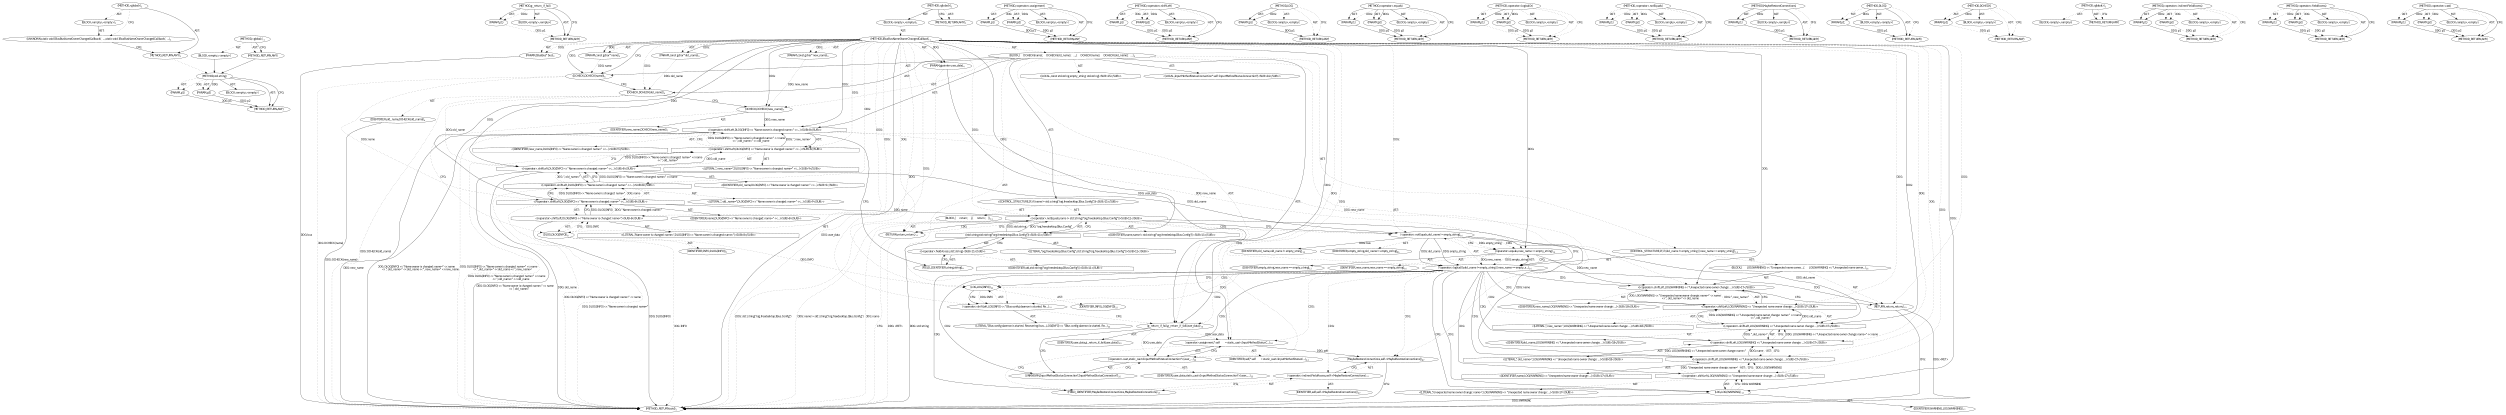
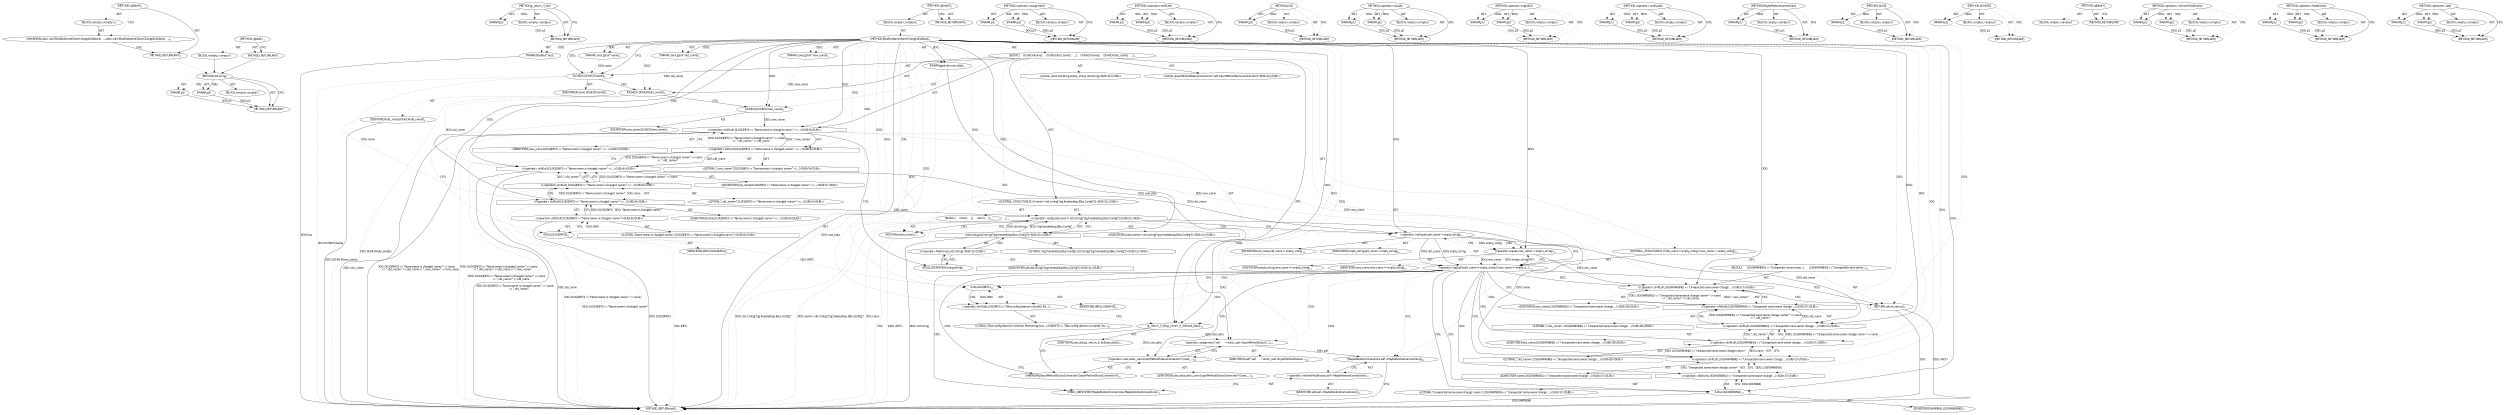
edge "(METHOD,IBusBusNameOwnerChangedCallback)" -> "(<operator>.notEquals,old_name != empty_string)": style dotted -> solid
node "(IDENTIFIER,name,DCHECK(name))": added
edge "(<operator>.notEquals,old_name != empty_string)" -> "(IDENTIFIER,old_name,old_name != empty_string)": label "DDG: bus" -> "AST: "
edge "(DCHECK,DCHECK(old_name))" -> "(METHOD_RETURN,void)": label "DDG: DCHECK(old_name)" -> "DDG: DCHECK(old_empty)"
